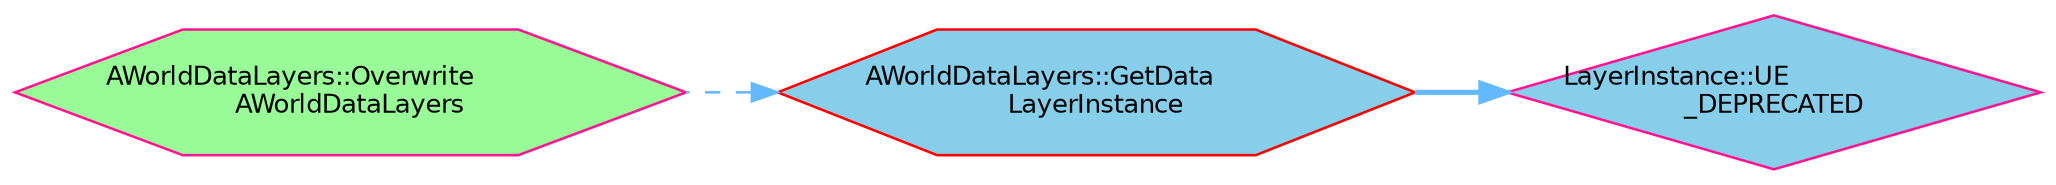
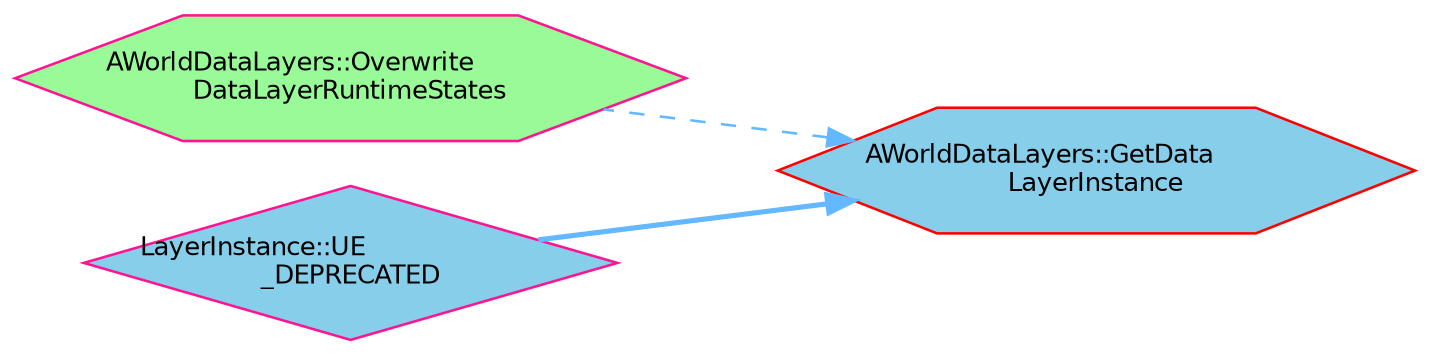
node "AWorldDataLayers::Overwrite AWorldDataLayers": label "AWorldDataLayers::Overwrite AWorldDataLayers" -> "AWorldDataLayers::Overwrite DataLayerRuntimeStates"
edge "AWorldDataLayers::GetData LayerInstance" -> "LayerInstance::UE _DEPRECATED": reversed
